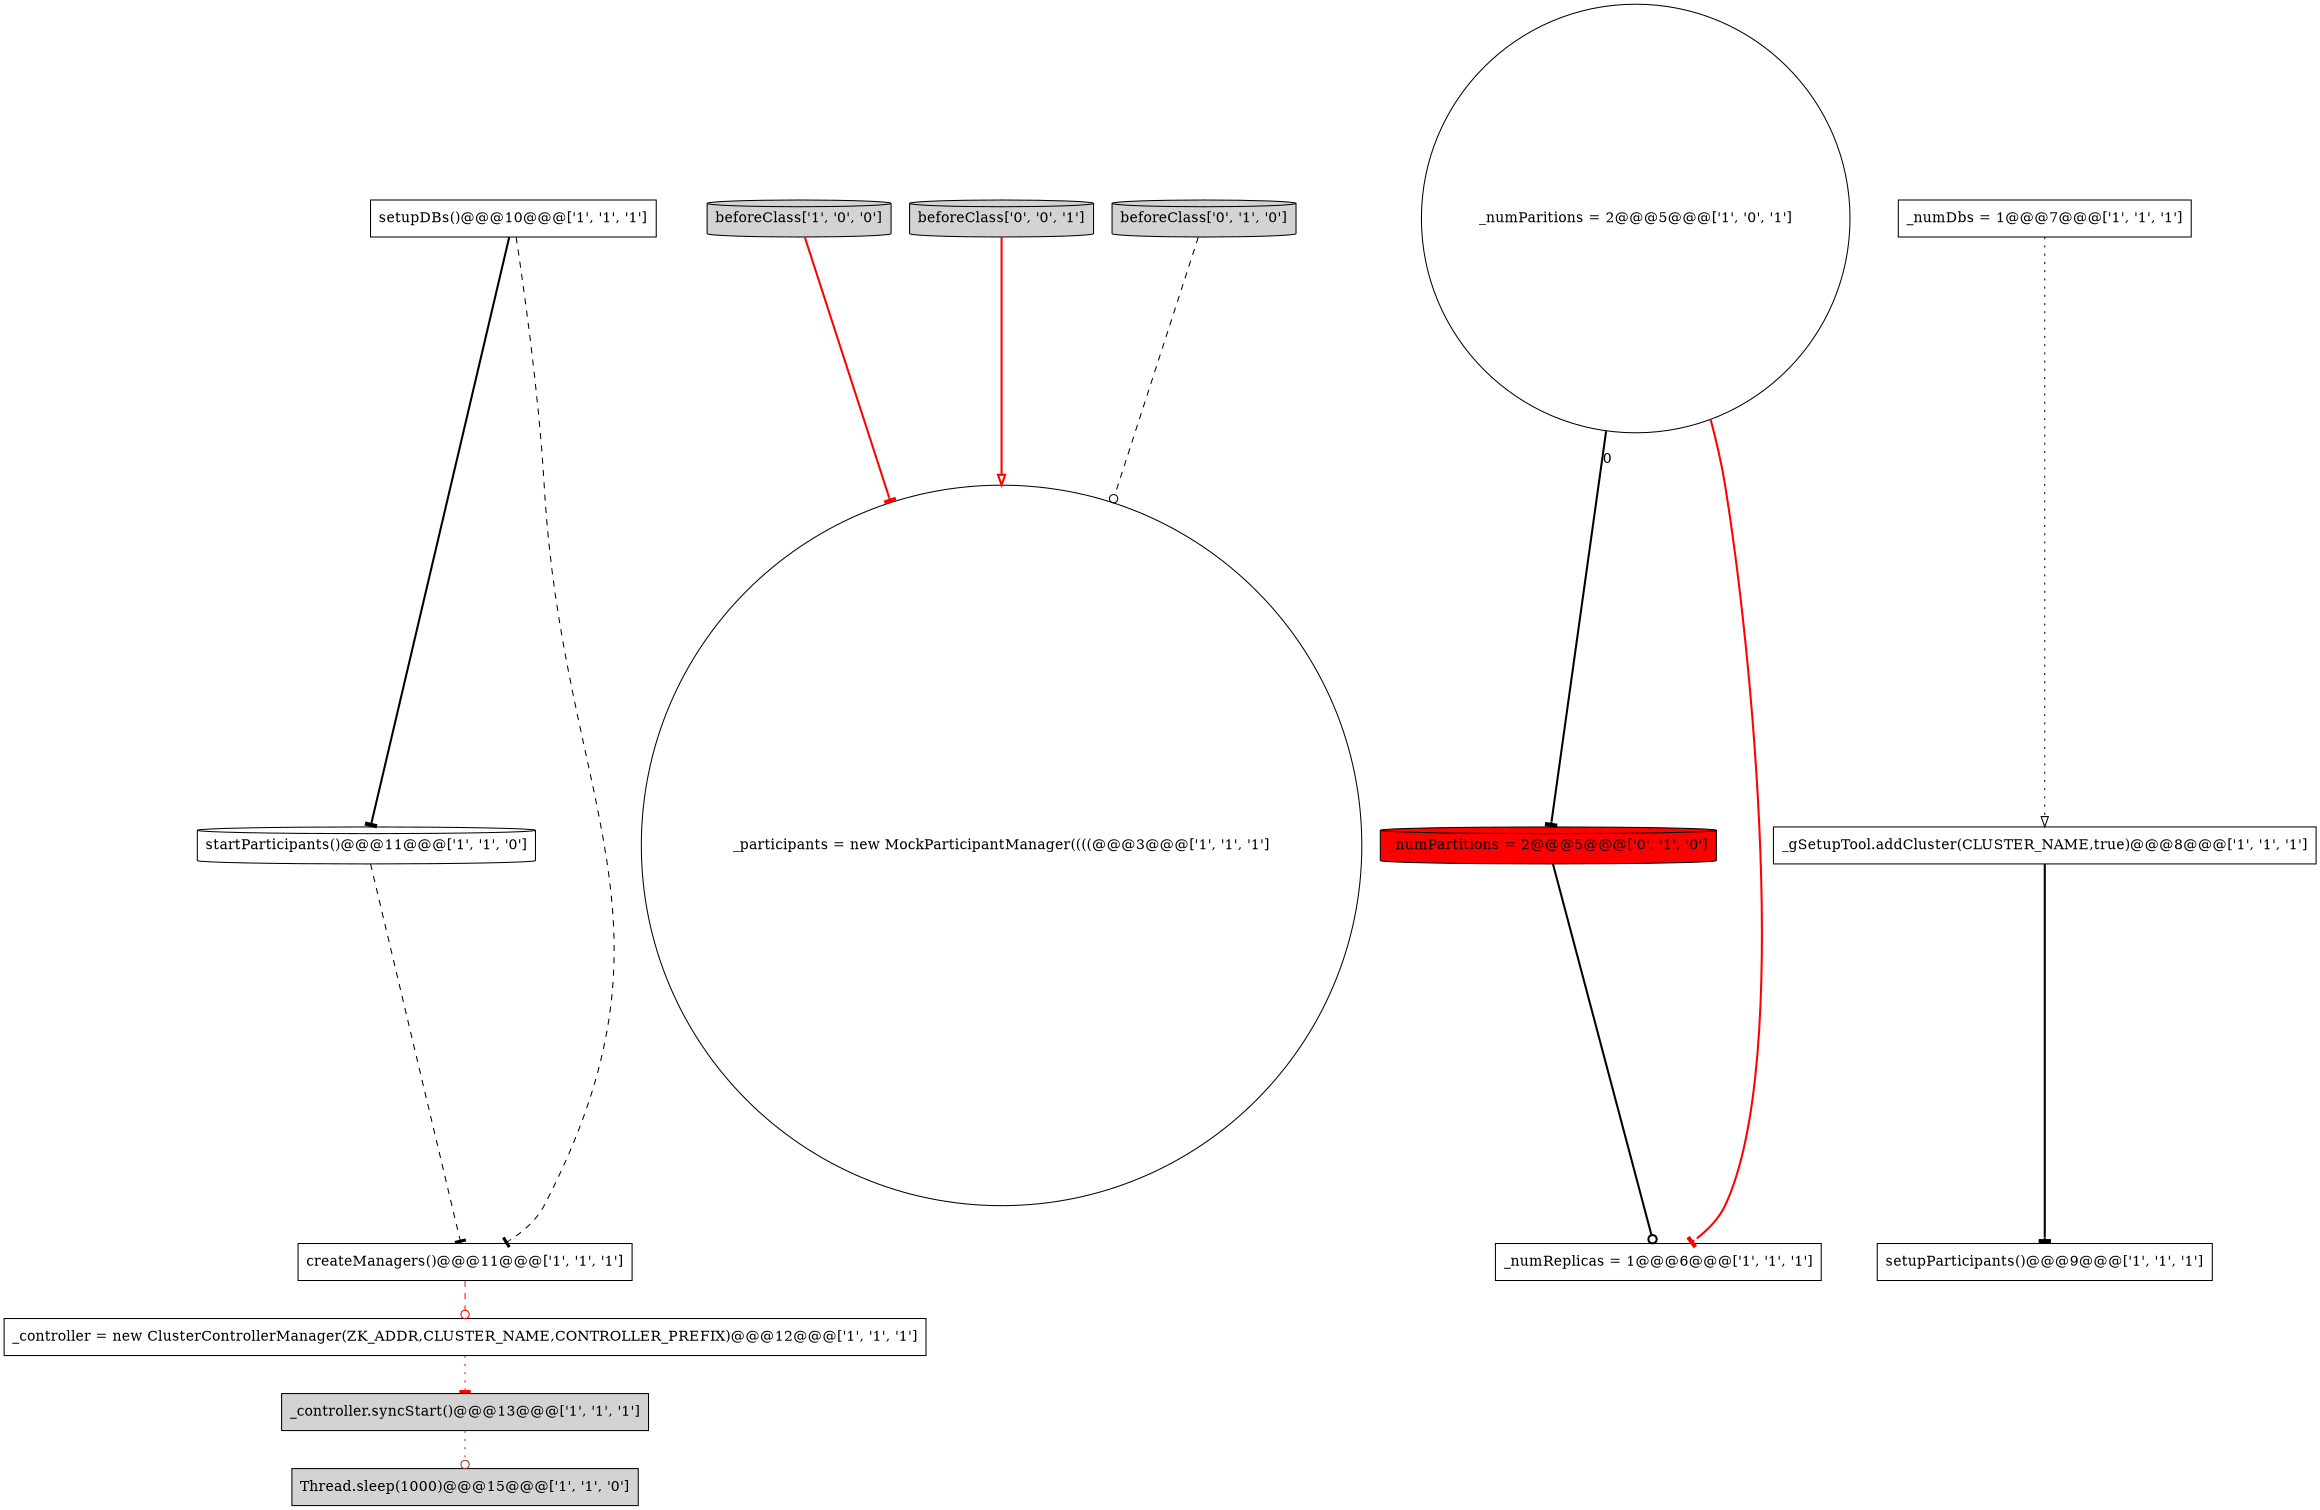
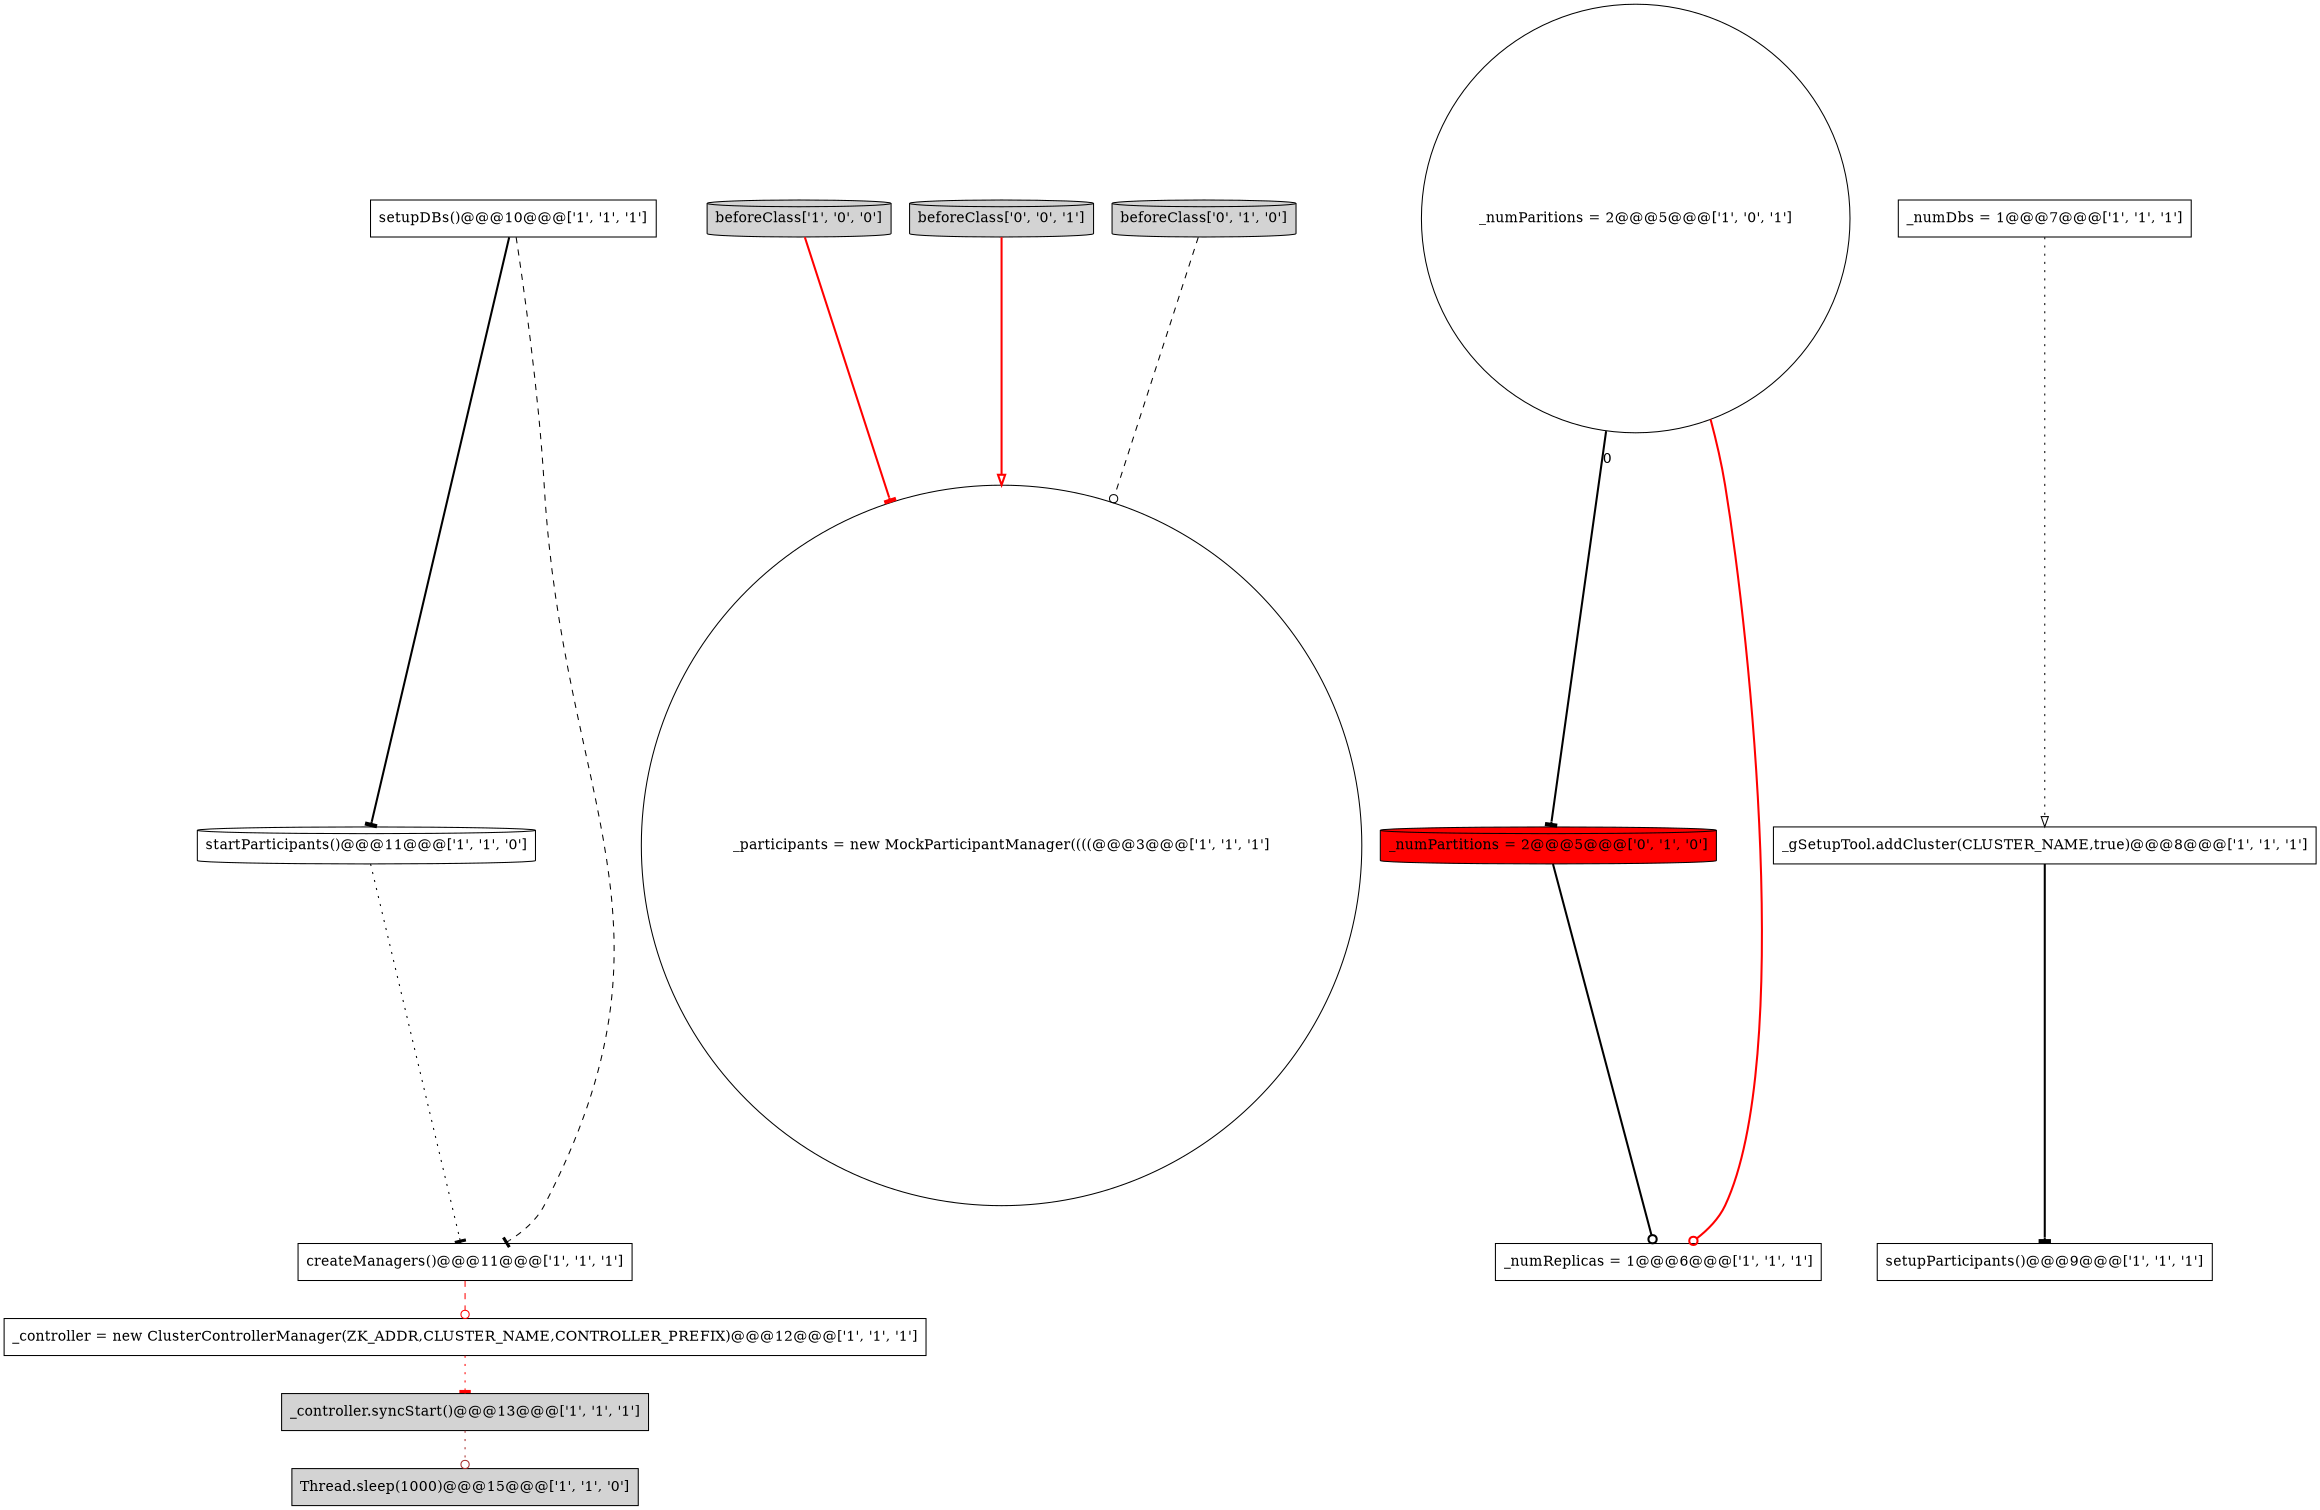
edge "_numParitions = 2@@@5@@@['1', '0', '1']" -> "_numReplicas = 1@@@6@@@['1', '1', '1']": arrowhead tee -> odot
edge "startParticipants()@@@11@@@['1', '1', '0']" -> "createManagers()@@@11@@@['1', '1', '1']": style dashed -> dotted
